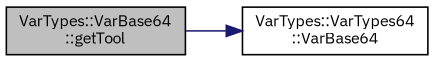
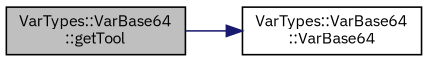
node "VarTypes::VarTypes64 ::VarBase64": label "VarTypes::VarTypes64 ::VarBase64" -> "VarTypes::VarBase64 ::VarBase64"
